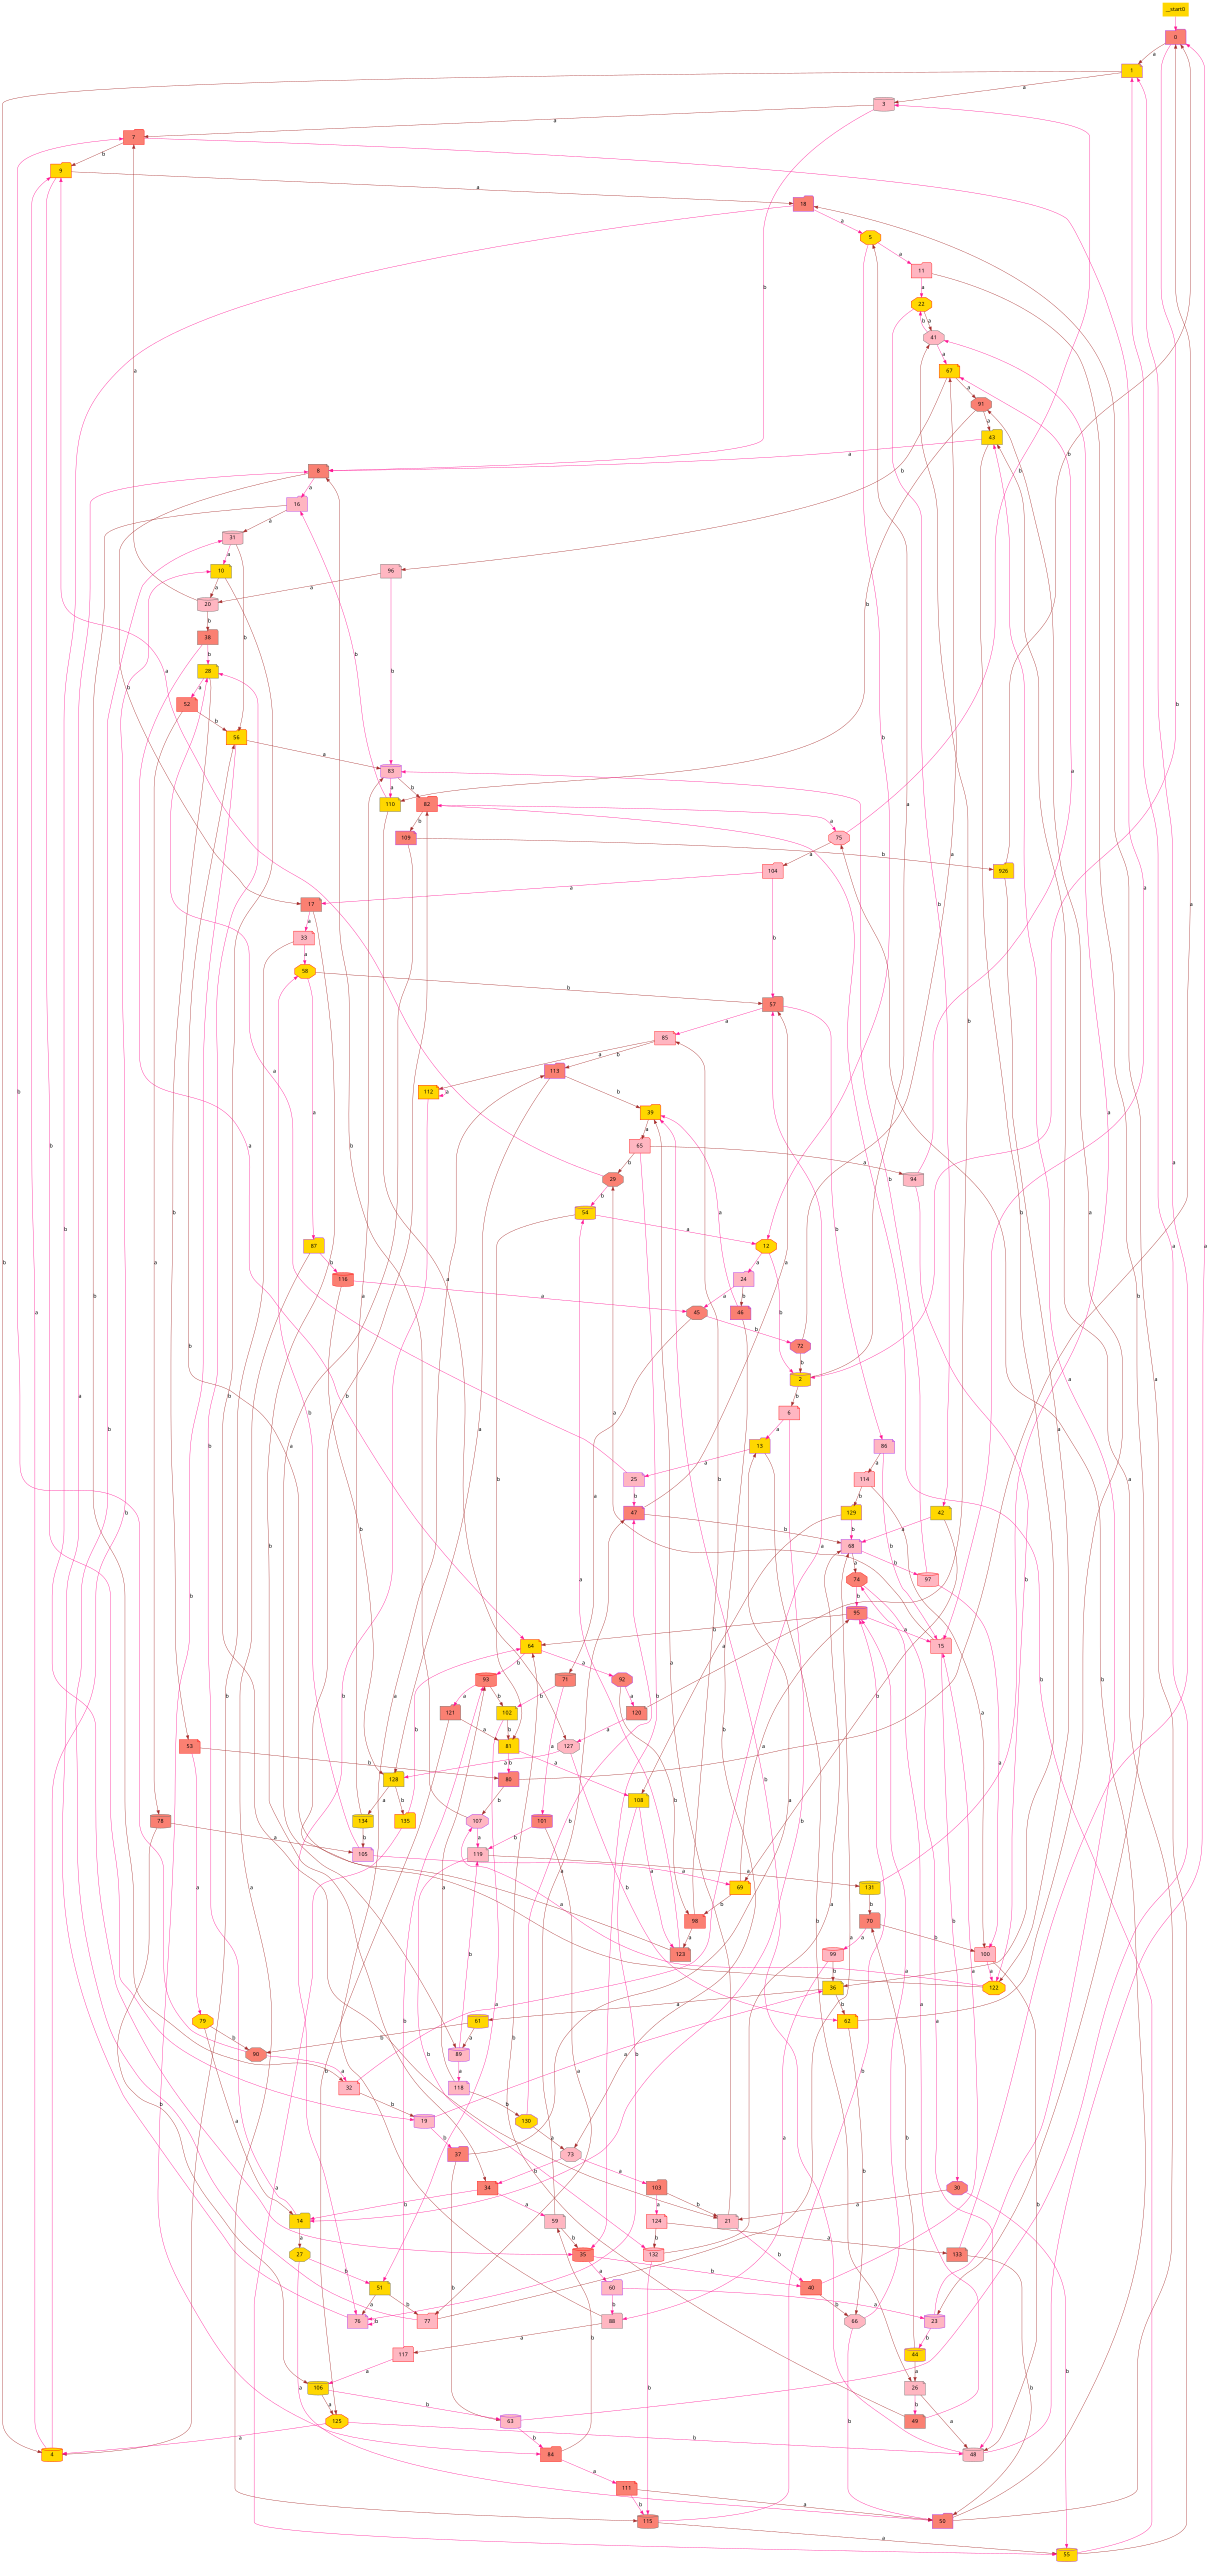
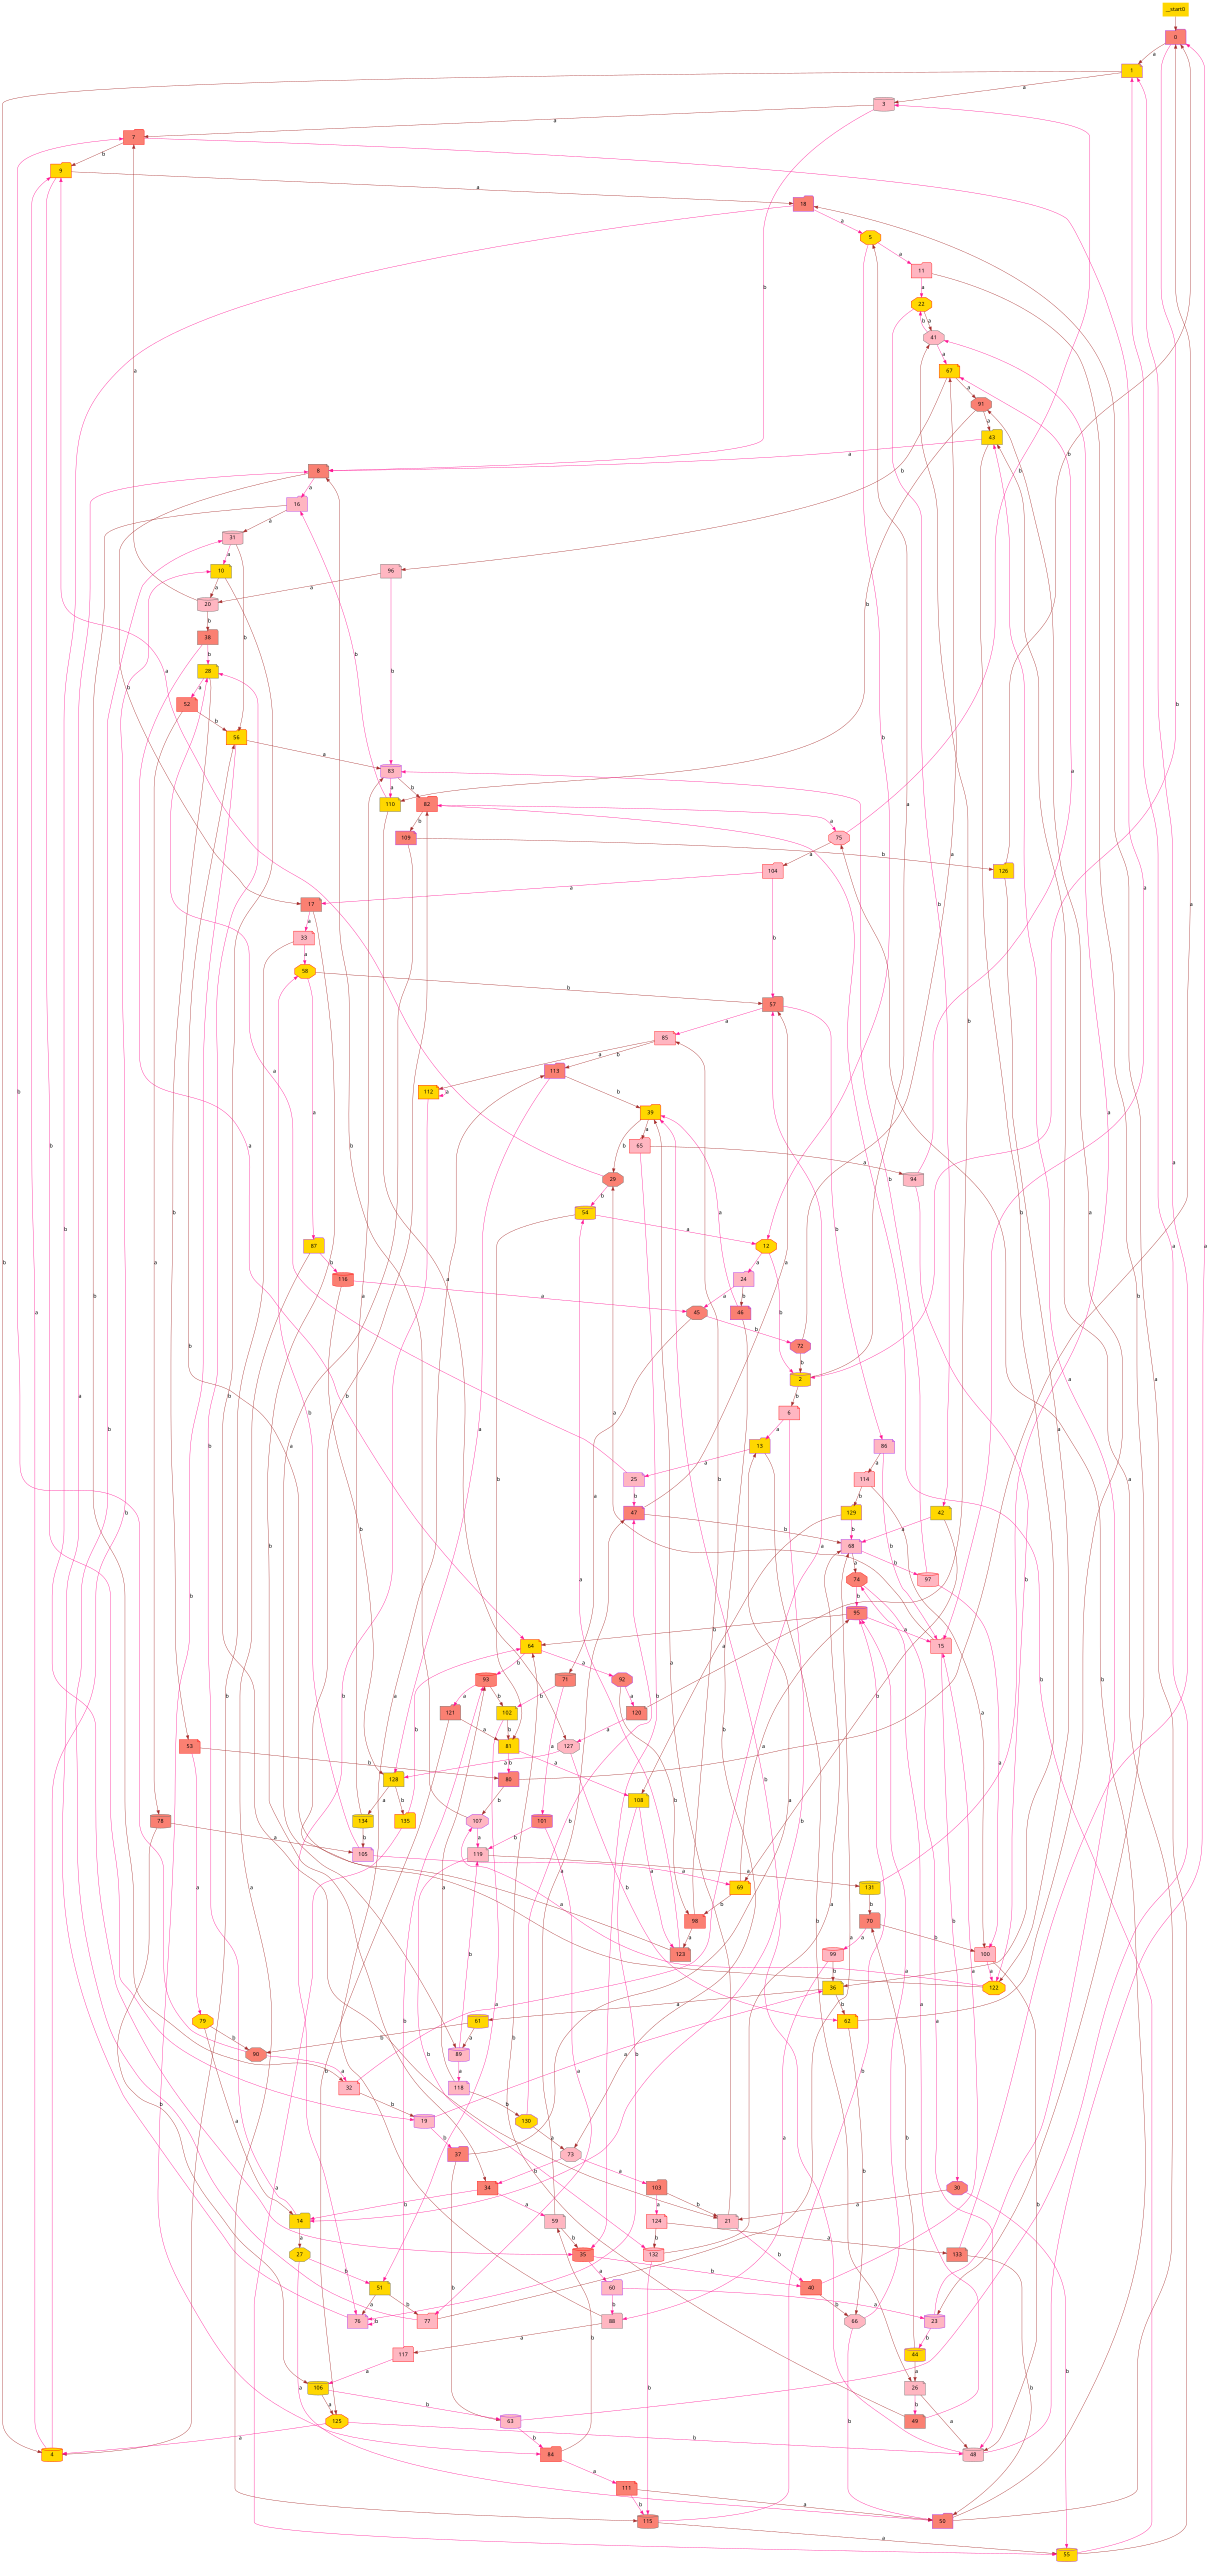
edge "__start0" -> "0": color deeppink -> brown
node "926": label "926" -> "126"
edge "65" -> "29": now "39" -> "29"
edge "113" -> "128": color brown -> deeppink
edge "101" -> "77": color brown -> deeppink
